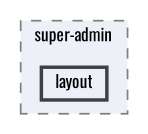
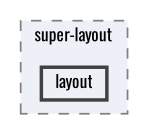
cluster "super-admin": label "super-admin" -> "super-layout"
